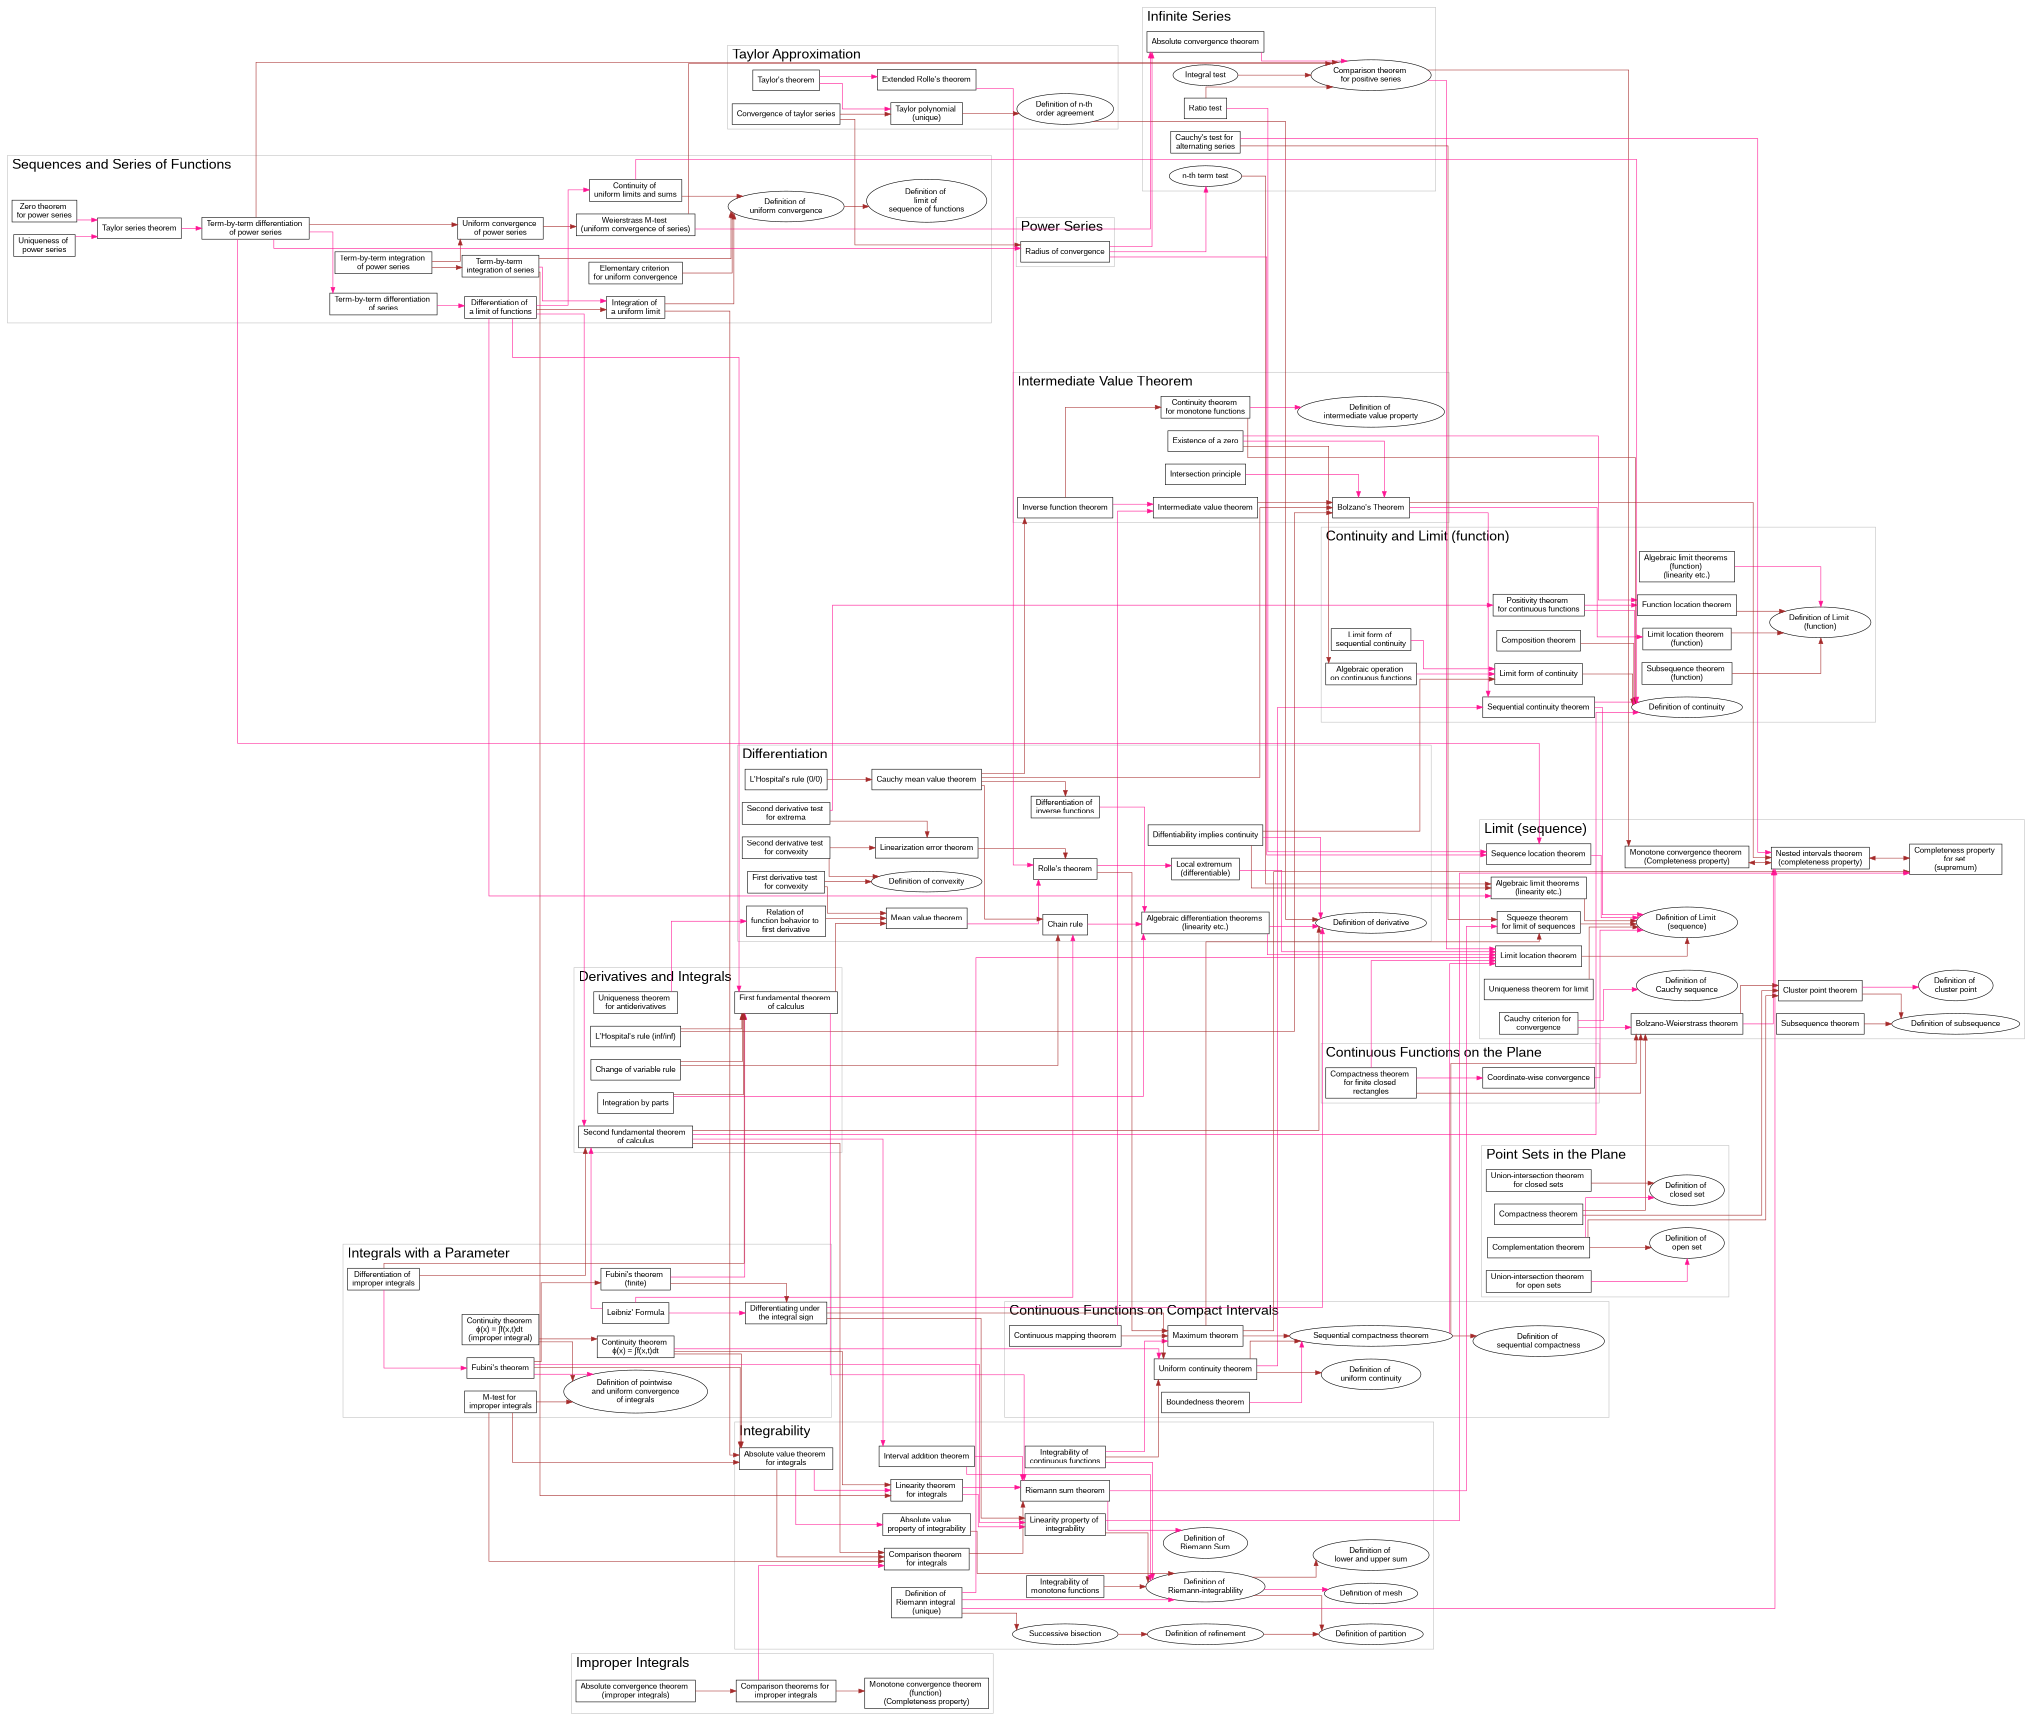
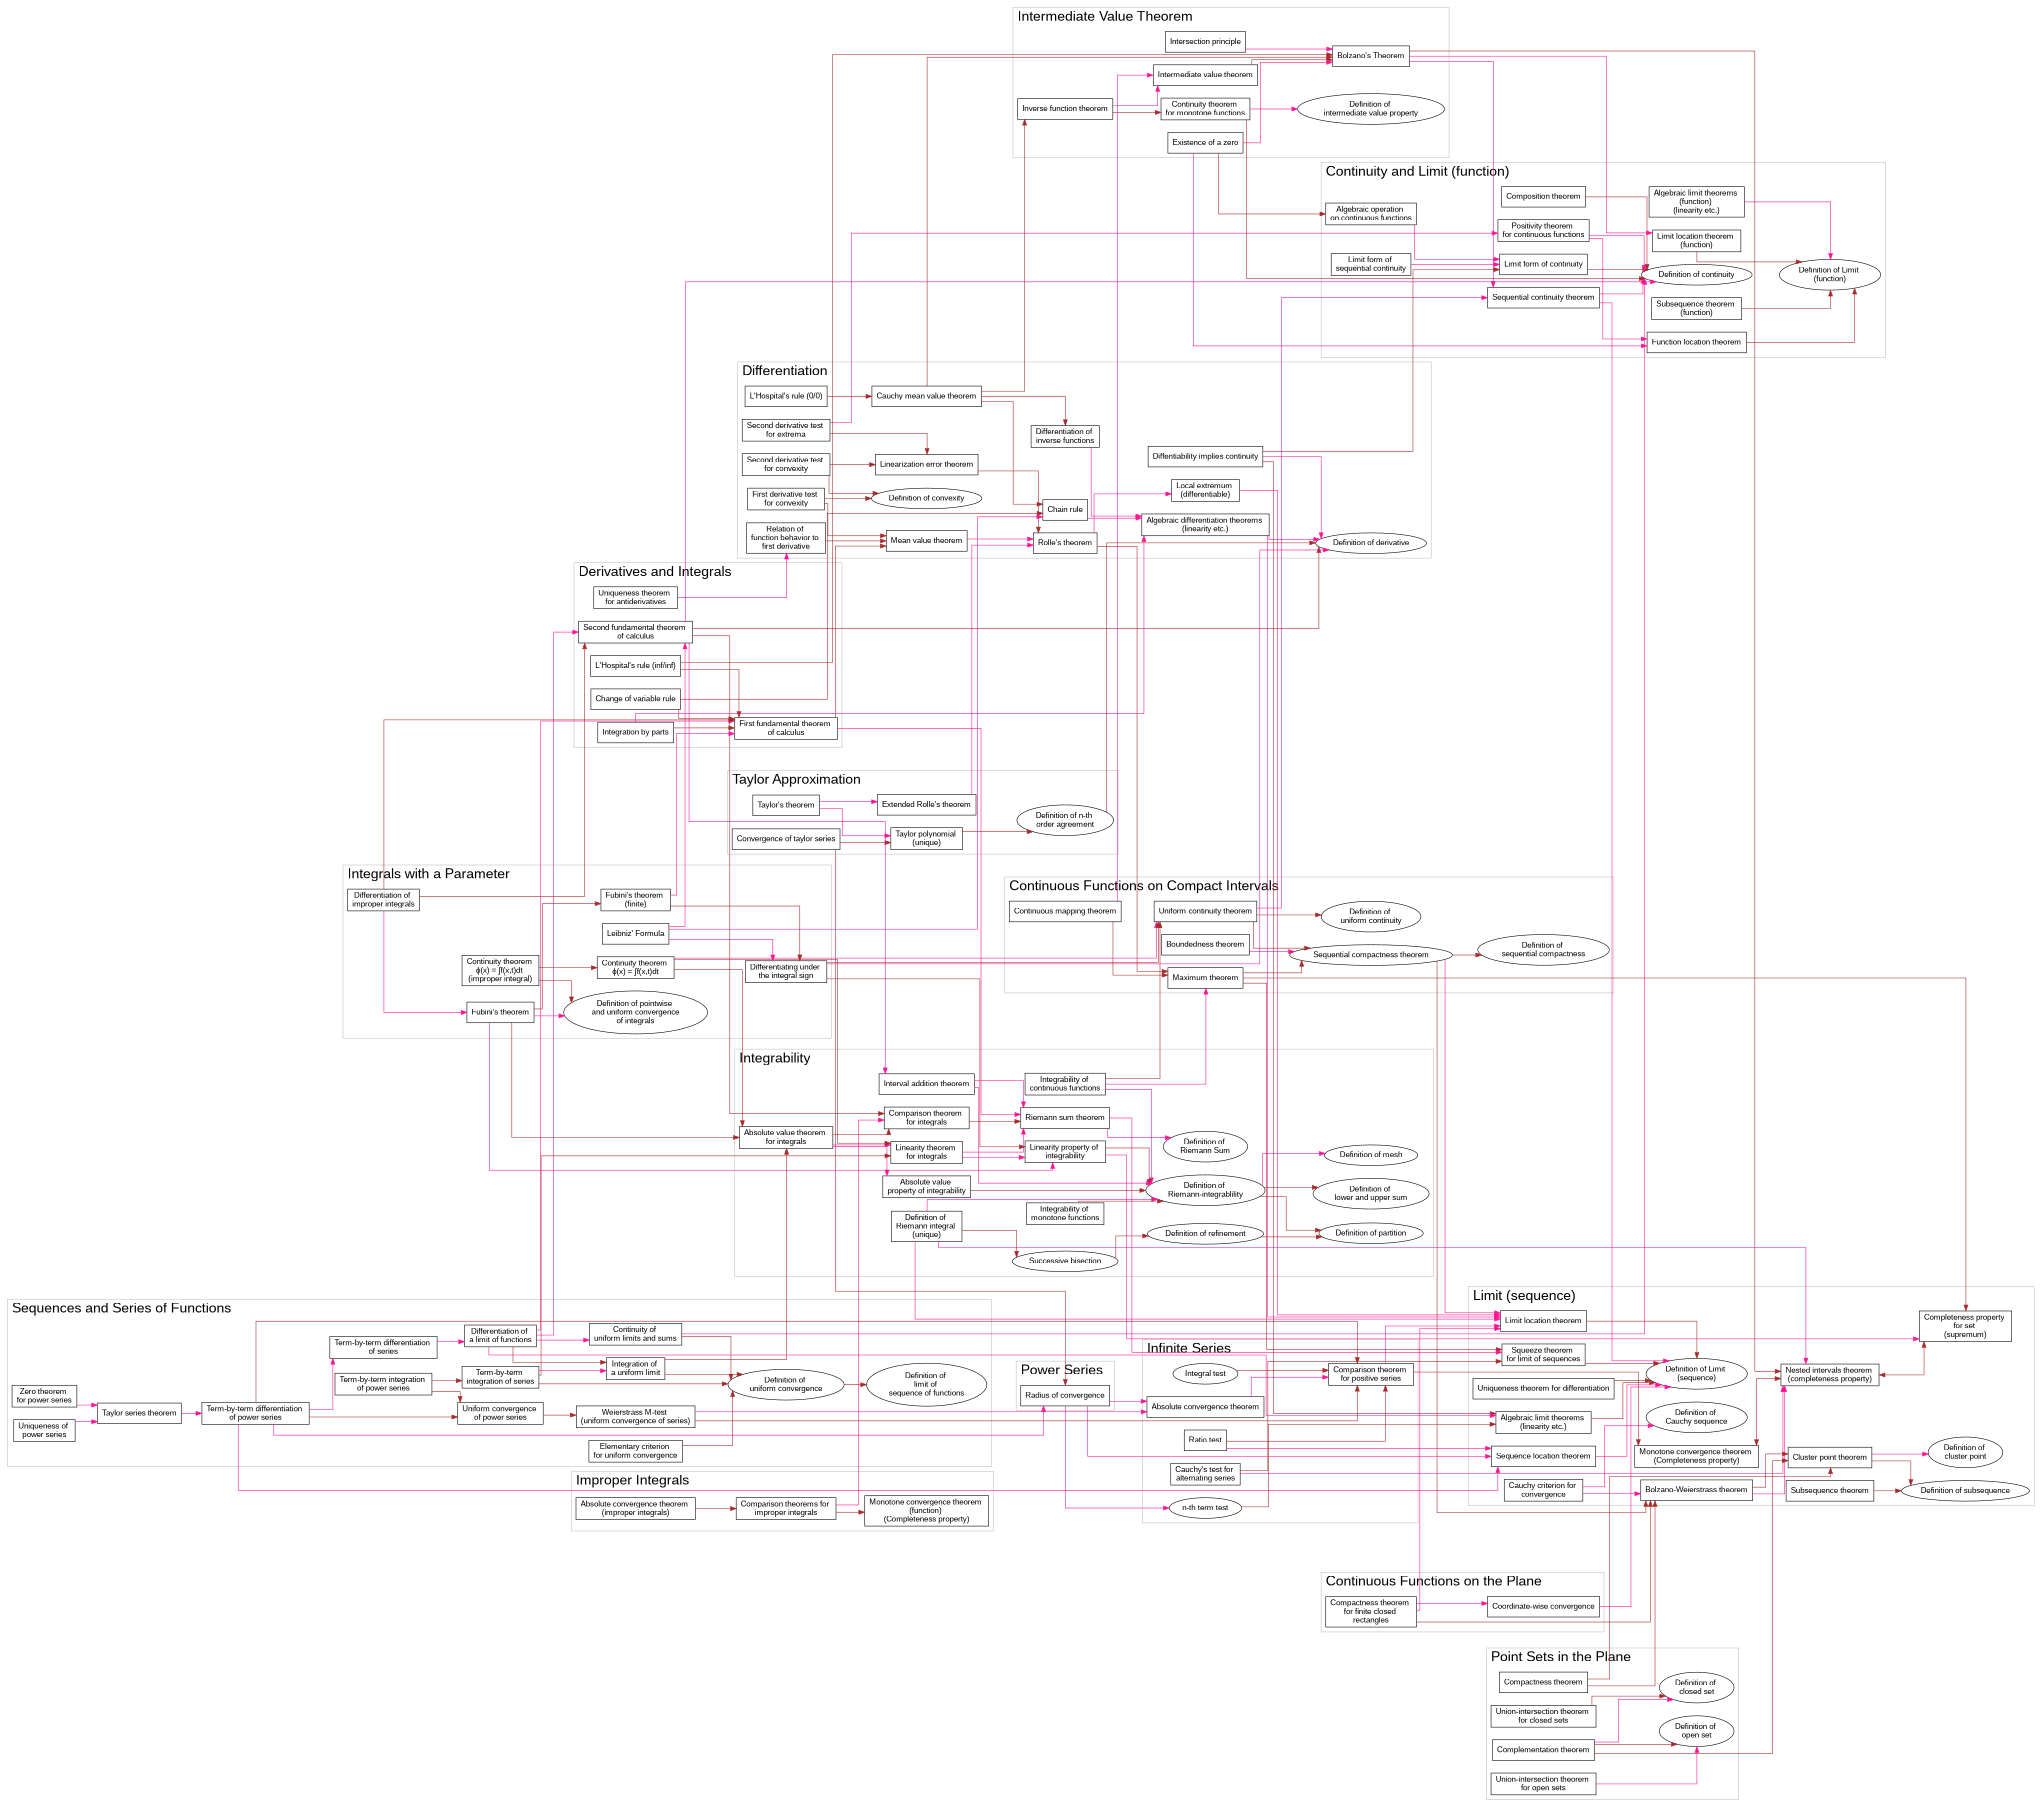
node "Comparison theorem for positive series": shape ellipse -> box
node "Uniqueness theorem for limit": label "Uniqueness theorem for limit" -> "Uniqueness theorem for differentiation"
node "M-test for improper integrals": removed
